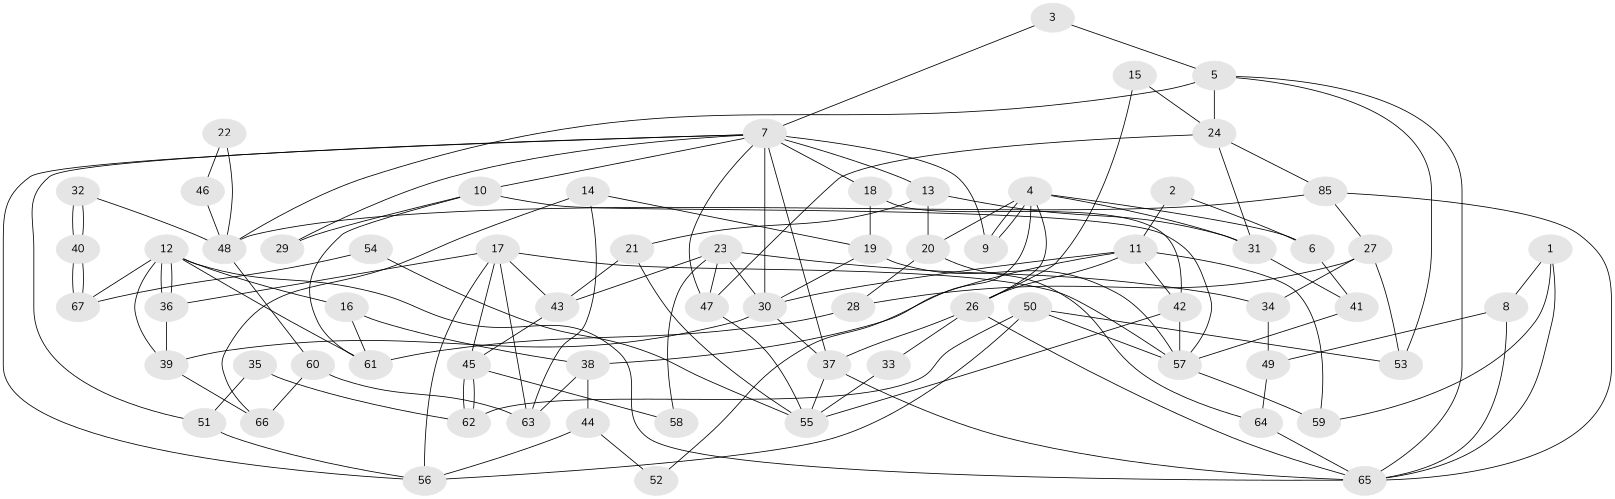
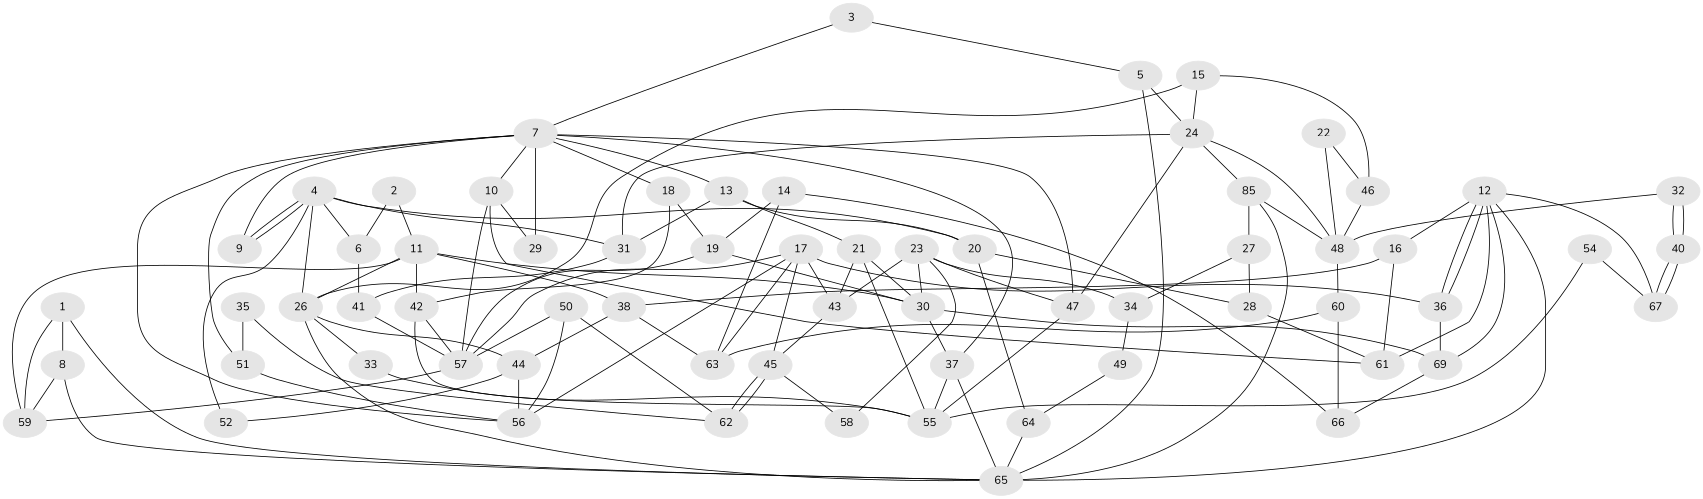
edge "15" -- "46": added
edge "5" -- "48": now "24" -- "48"
edge "7" -- "30": now "21" -- "30"
edge "26" -- "37": now "26" -- "44"
edge "8" -- "49": now "8" -- "59"
node "39": label "39" -> "69"
node "53": removed
